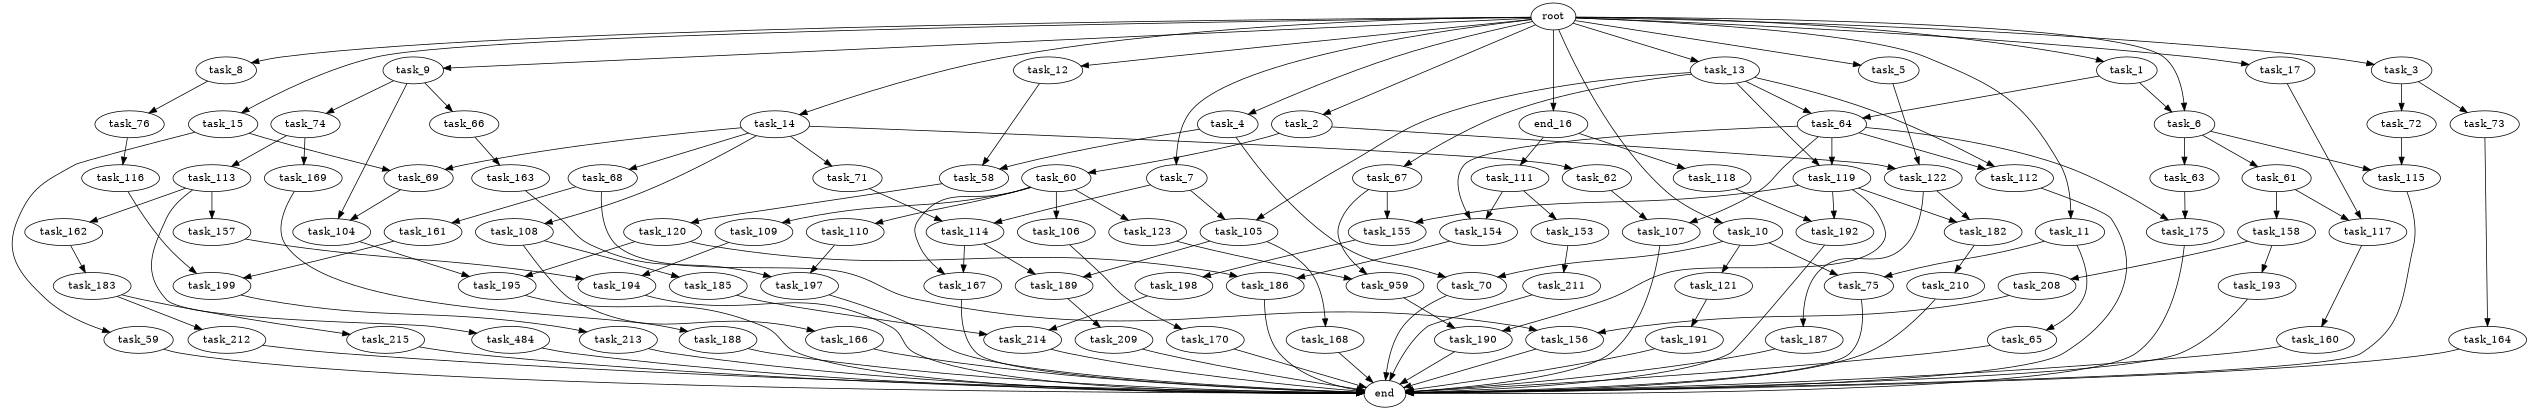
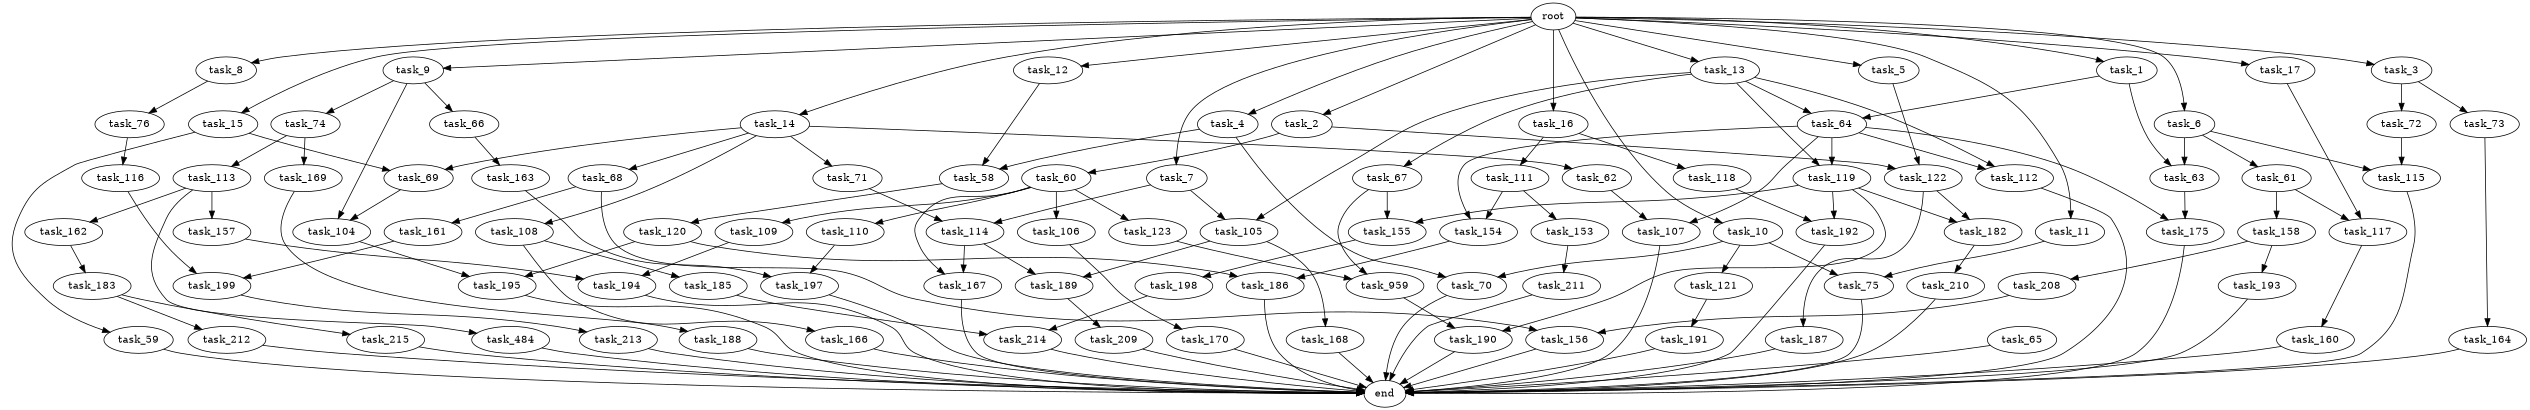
edge "task_1" -> "task_6": now "task_1" -> "task_63"
node "end_16": label "end_16" -> "task_16"
edge "task_11" -> "task_65": removed
